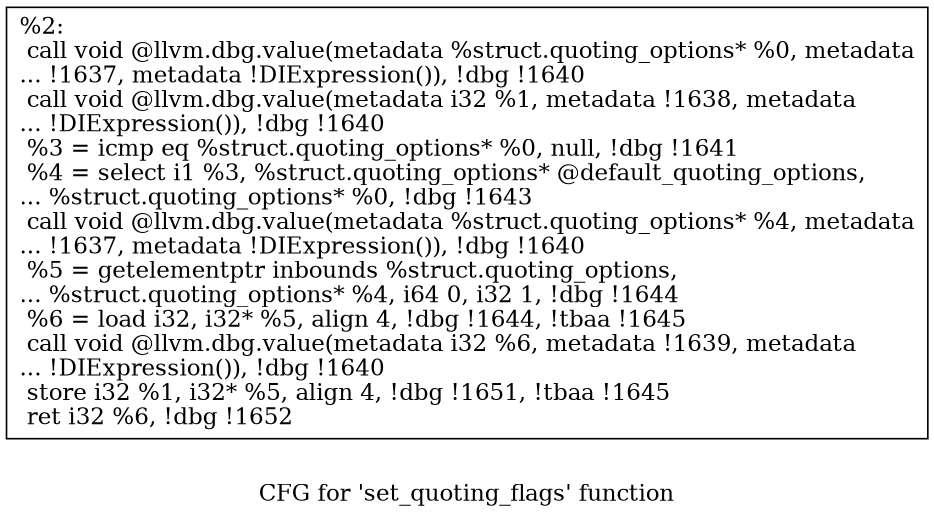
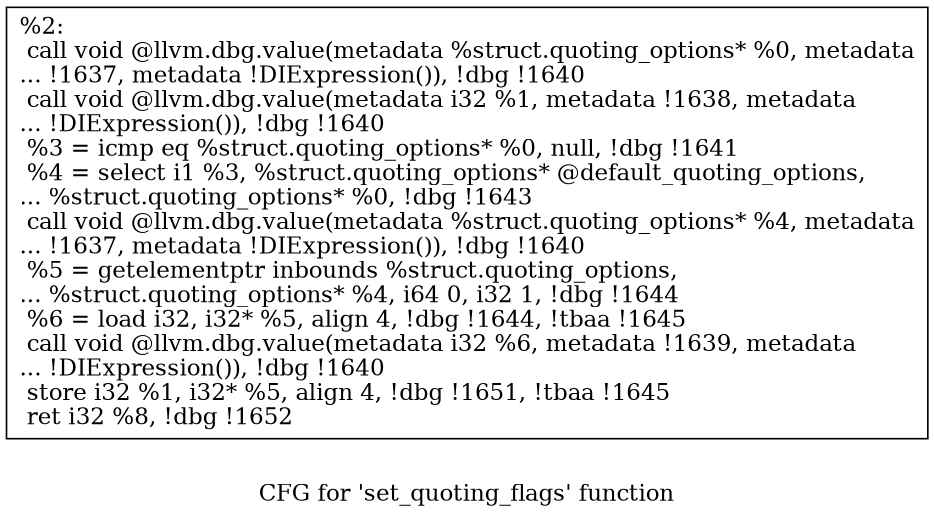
node "%2:": text "ret i32 %6, !dbg !1652" -> "ret i32 %8, !dbg !1652"
